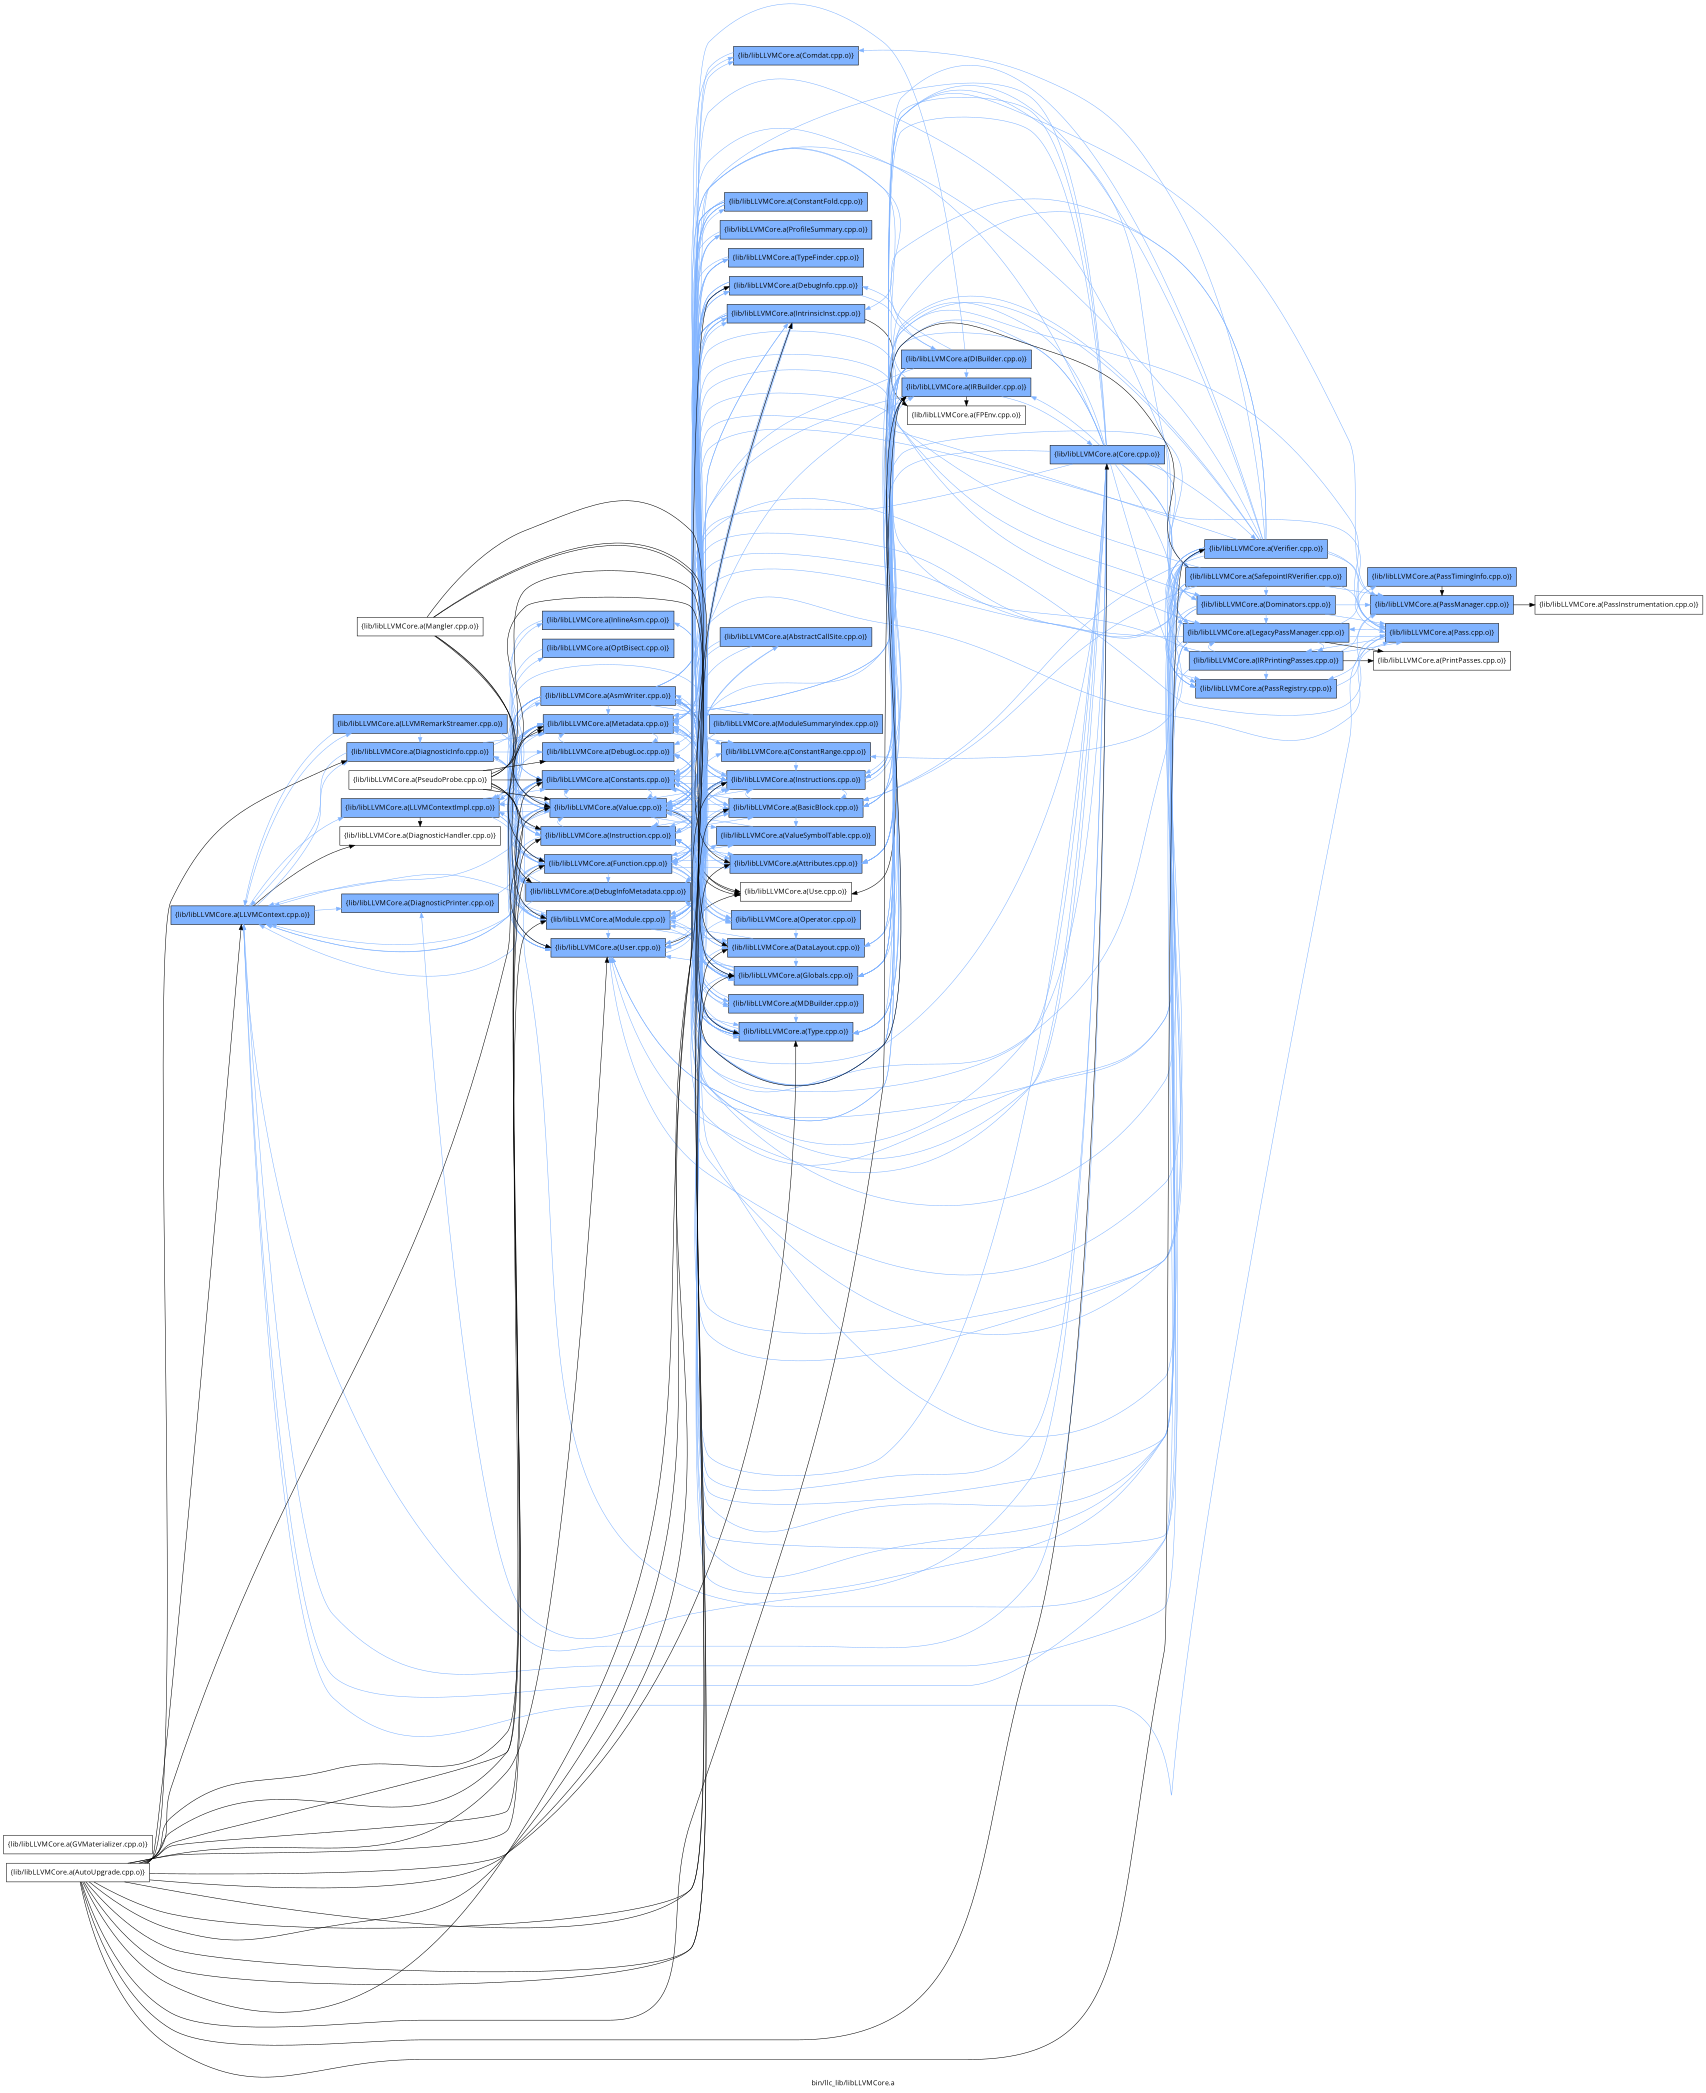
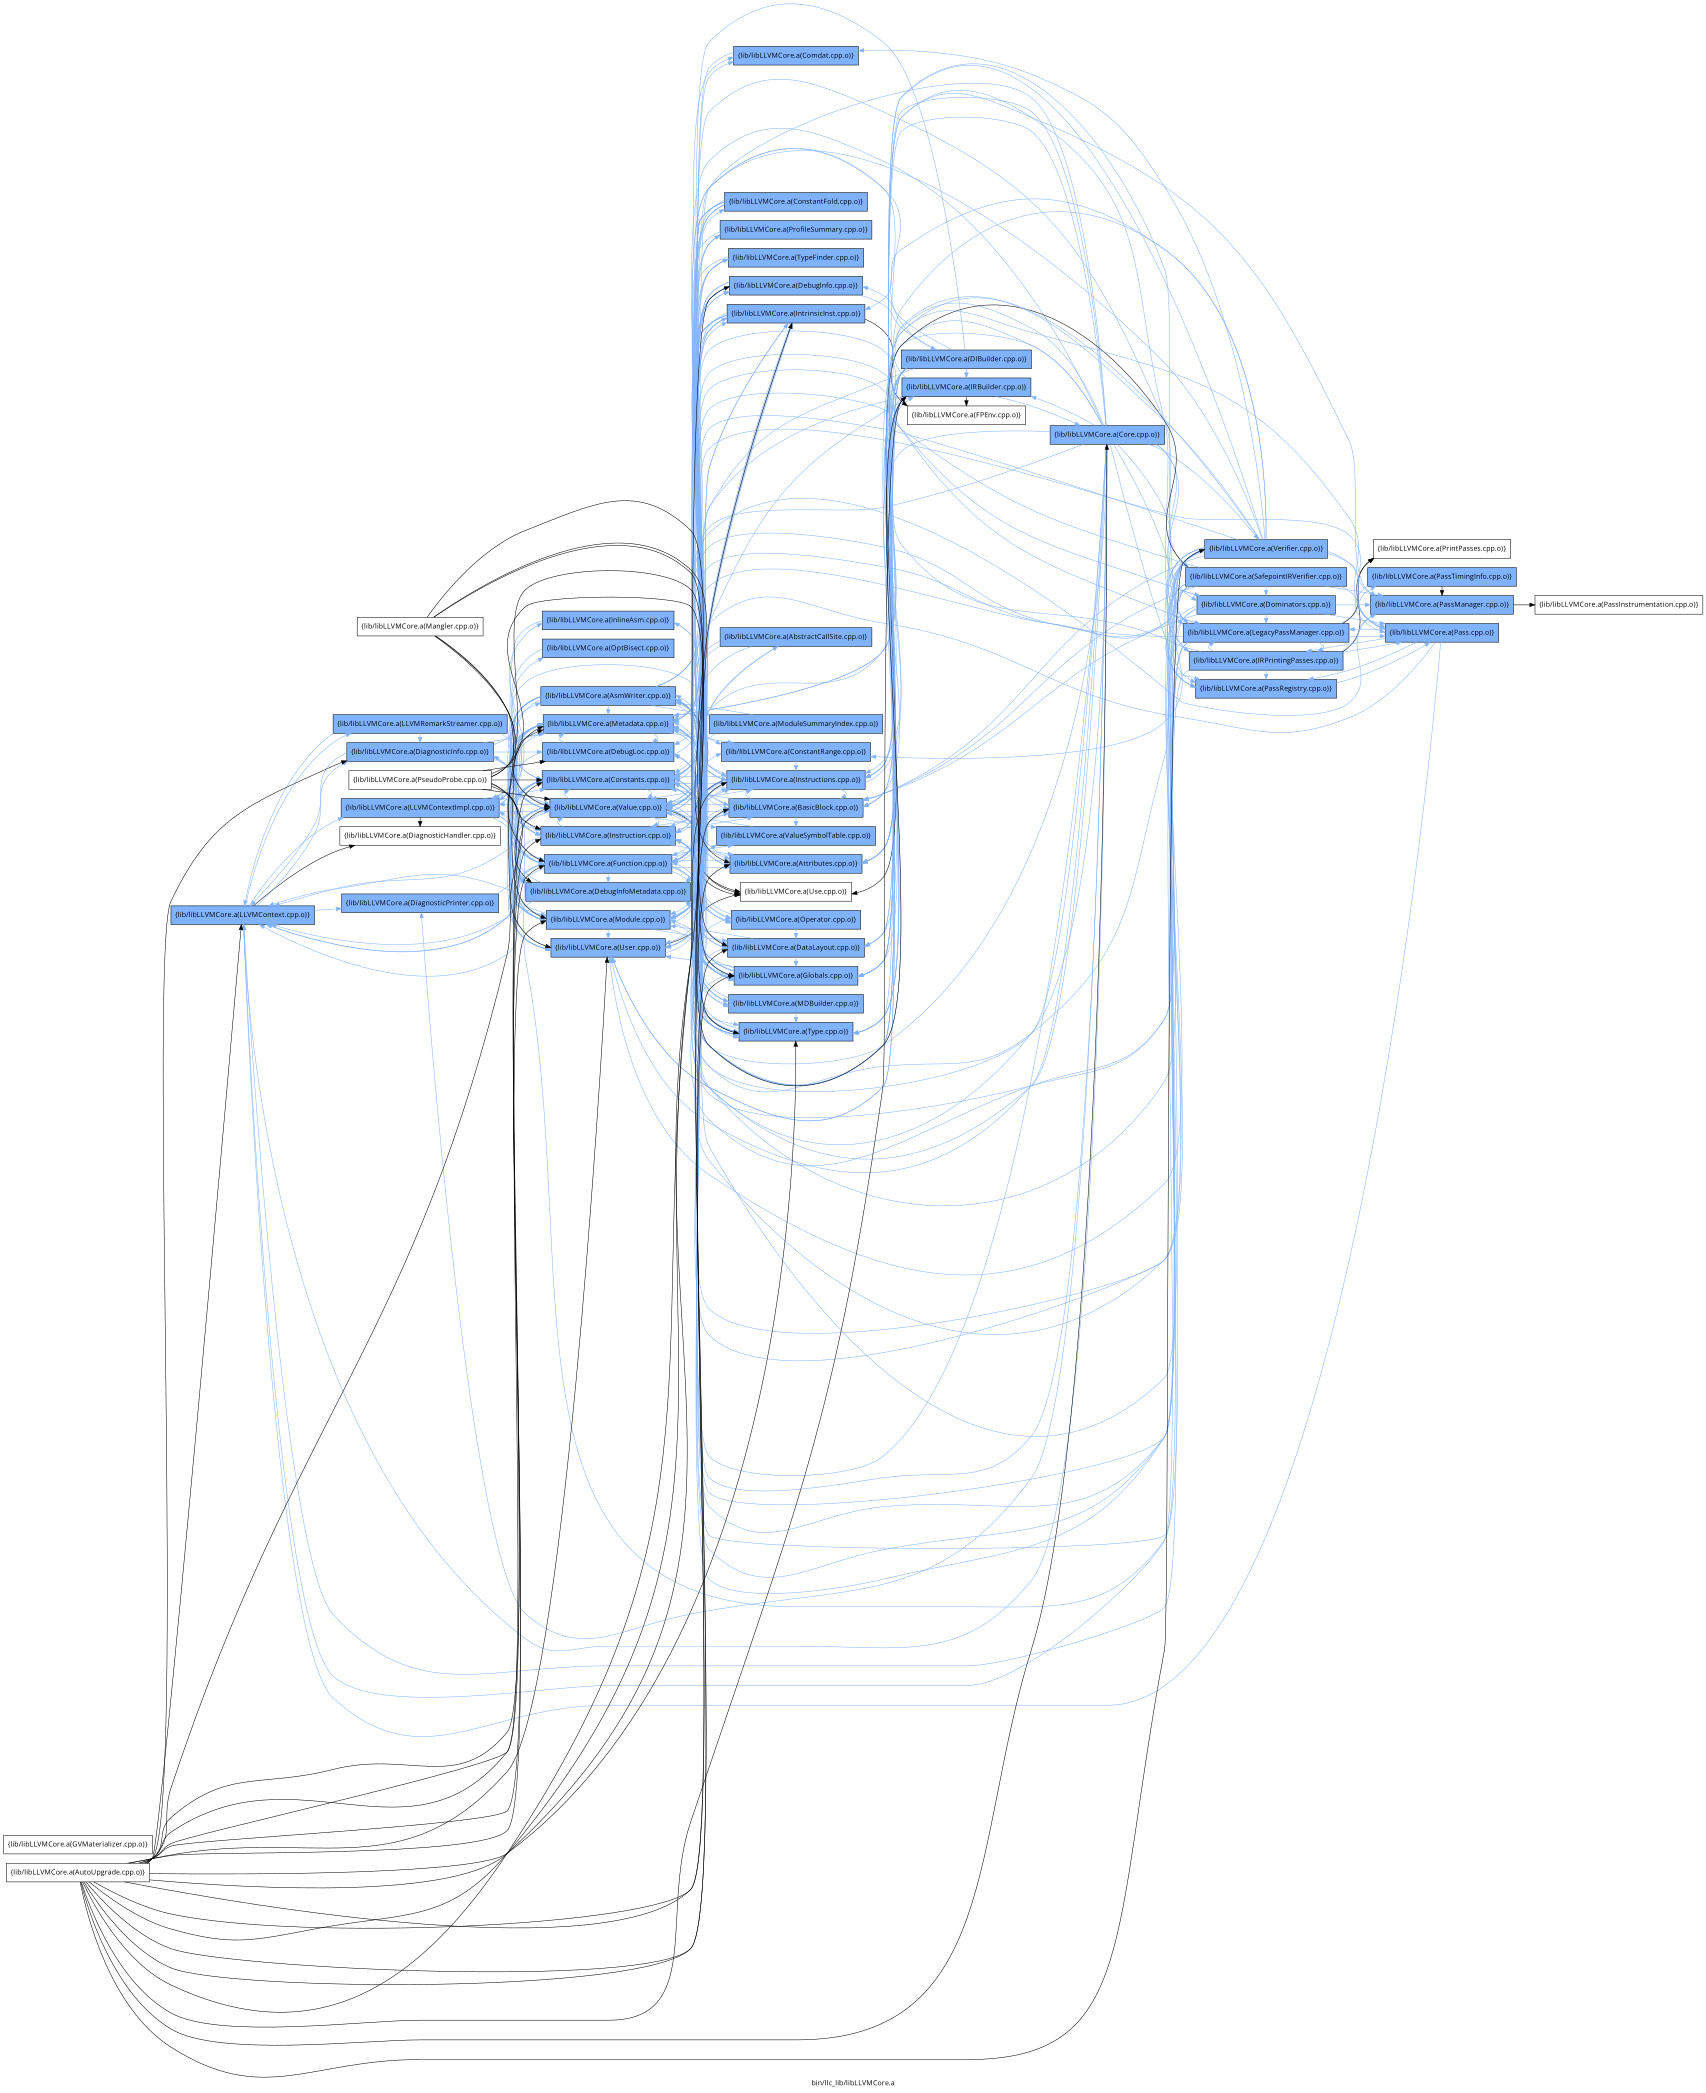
edge "{lib/libLLVMCore.a(Verifier.cpp.o)}" -> "{lib/libLLVMCore.a(Globals.cpp.o)}": now "{lib/libLLVMCore.a(IRPrintingPasses.cpp.o)}" -> "{lib/libLLVMCore.a(Globals.cpp.o)}"
